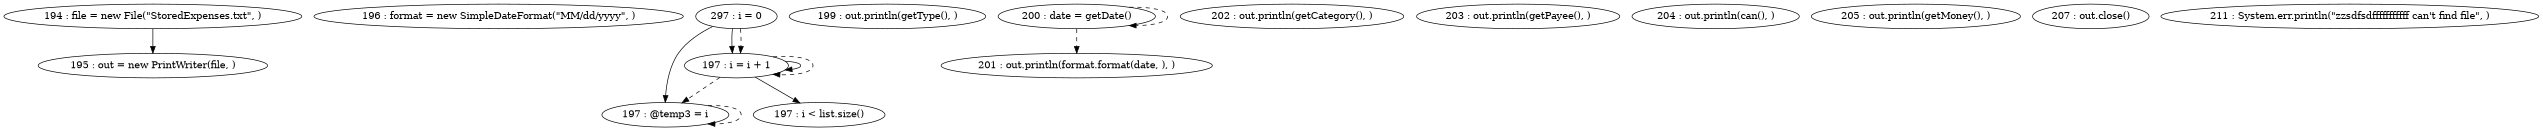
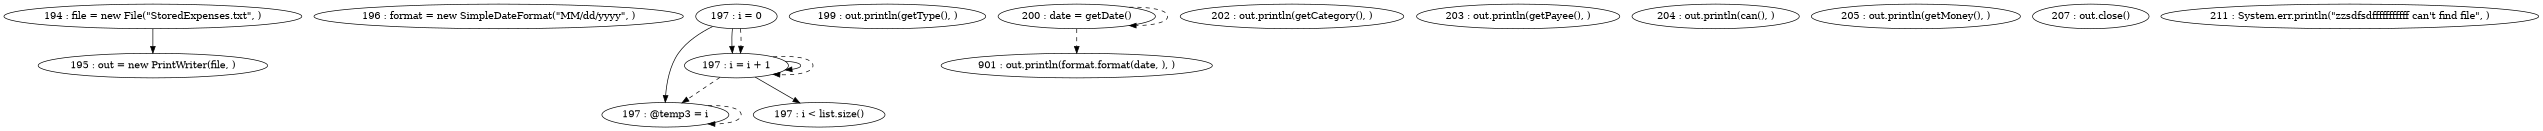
node "297 : i = 0": label "297 : i = 0" -> "197 : i = 0"
node "201 : out.println(format.format(date, ), )": label "201 : out.println(format.format(date, ), )" -> "901 : out.println(format.format(date, ), )"
